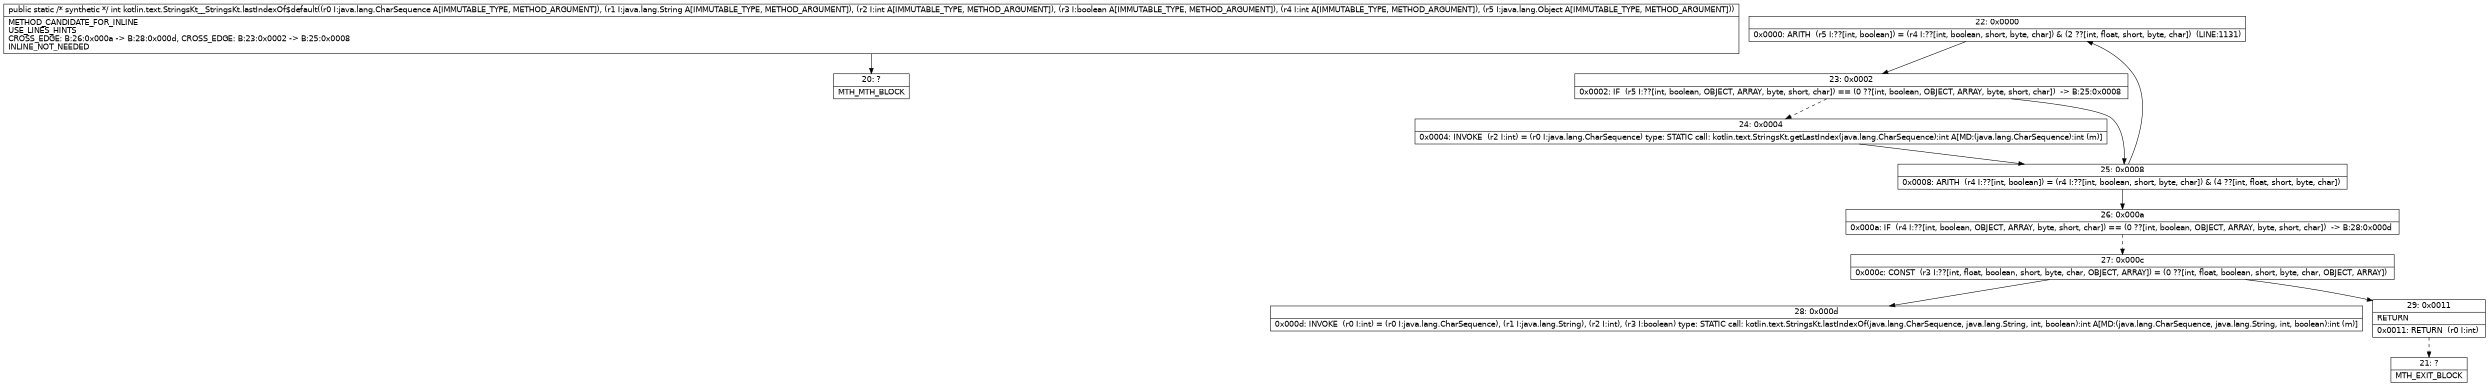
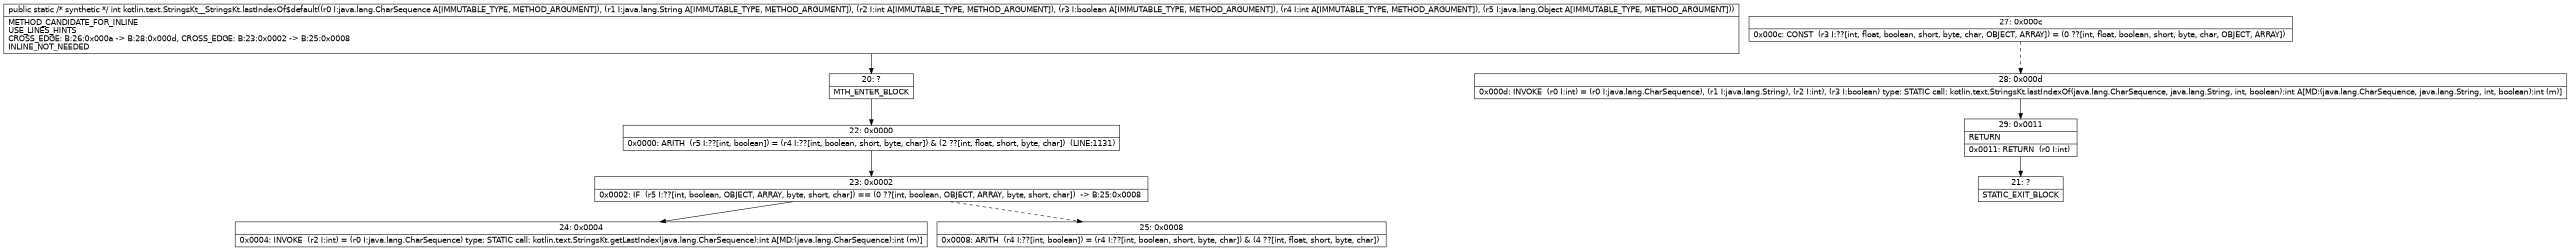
node "20: ?": text "MTH_MTH_BLOCK" -> "MTH_ENTER_BLOCK"
edge "25: 0x0008" -> "22: 0x0000": now "20: ?" -> "22: 0x0000"
edge "23: 0x0002" -> "24: 0x0004": style dashed -> solid
edge "23: 0x0002" -> "25: 0x0008": style solid -> dashed
edge "24: 0x0004" -> "25: 0x0008": removed
node "26: 0x000a": removed
edge "27: 0x000c" -> "29: 0x0011": now "28: 0x000d" -> "29: 0x0011"
edge "27: 0x000c" -> "28: 0x000d": style solid -> dashed
edge "29: 0x0011" -> "21: ?": style dashed -> solid
node "21: ?": text "MTH_EXIT_BLOCK" -> "STATIC_EXIT_BLOCK"
